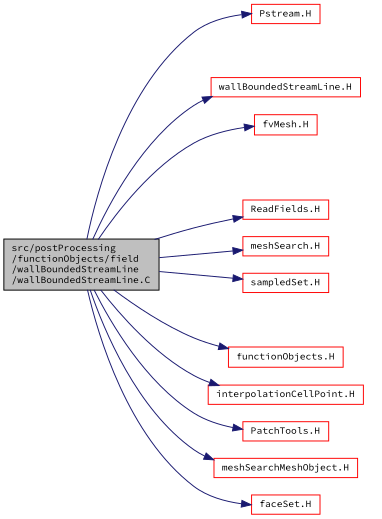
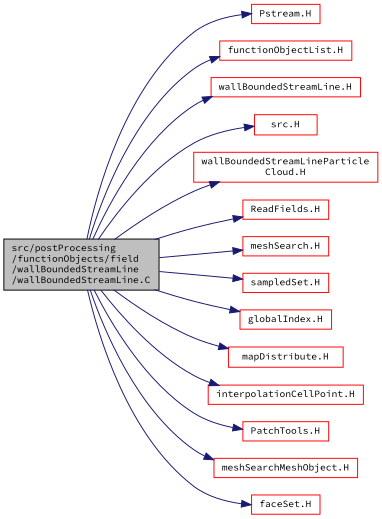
node "functionObjectList.H": added
node "fvMesh.H": label "fvMesh.H" -> "src.H"
node "wallBoundedStreamLineParticle Cloud.H": added
node "globalIndex.H": added
node "functionObjects.H": label "functionObjects.H" -> "mapDistribute.H"
